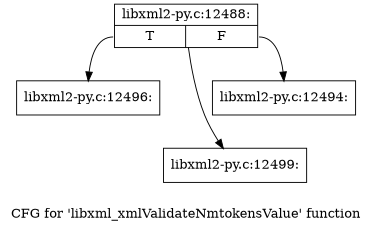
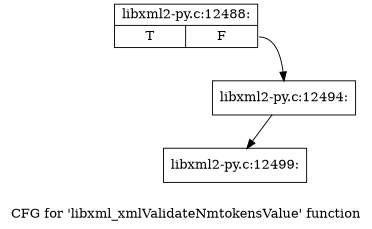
edge "libxml2-py.c:12488:" -> "libxml2-py.c:12499:": now "libxml2-py.c:12494:" -> "libxml2-py.c:12499:"
node "libxml2-py.c:12496:": removed
